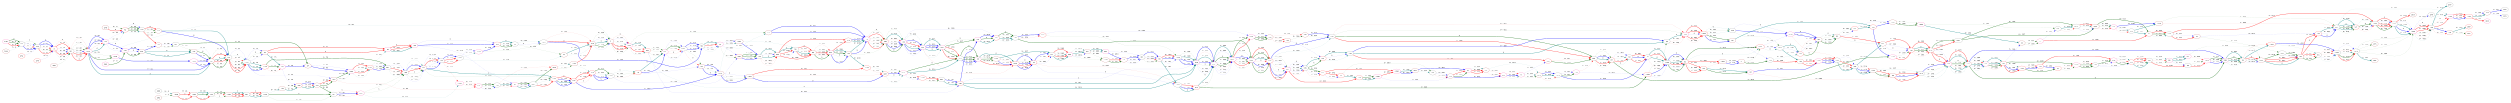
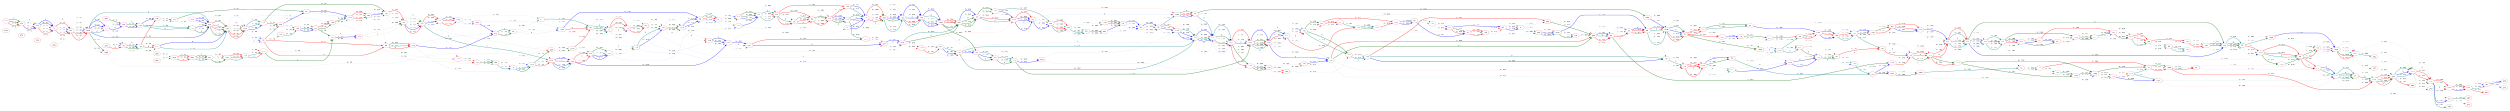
edge "-56" -> "-1": removed, label "8, 134"
edge "-188" -> "-139": removed, label "0, 22"
edge "-49" -> "-122": removed, label "2, 452"
